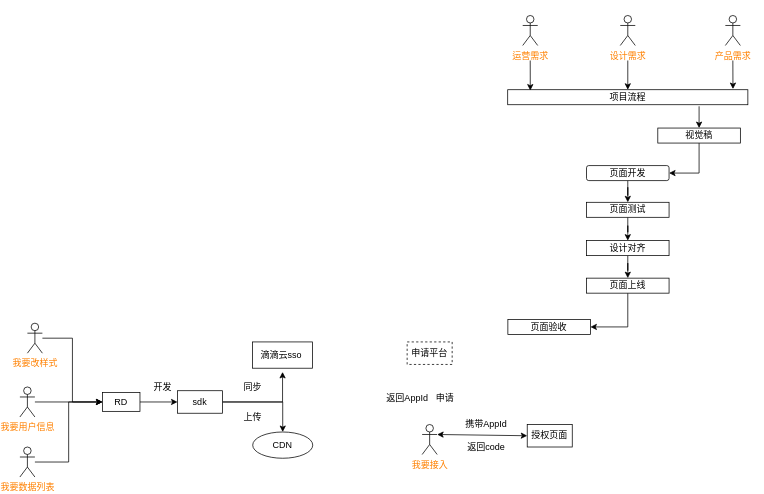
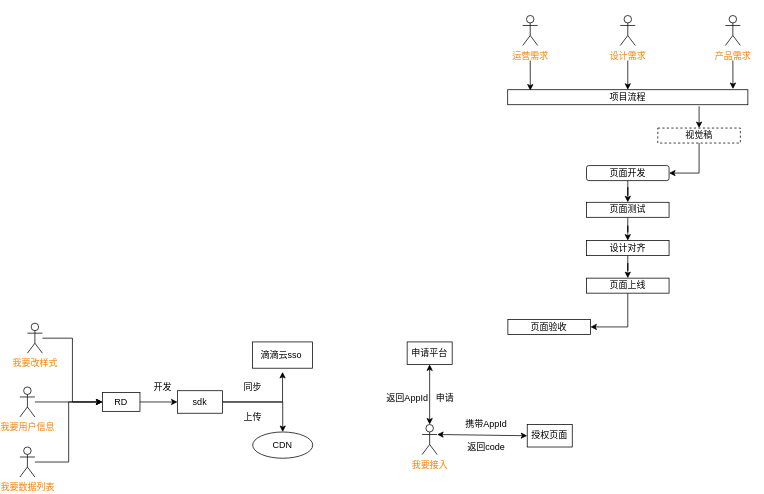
node "视觉稿": style solid -> dashed
node "申请平台": style dashed -> solid
edge "申请平台" -- "我要接入": added
